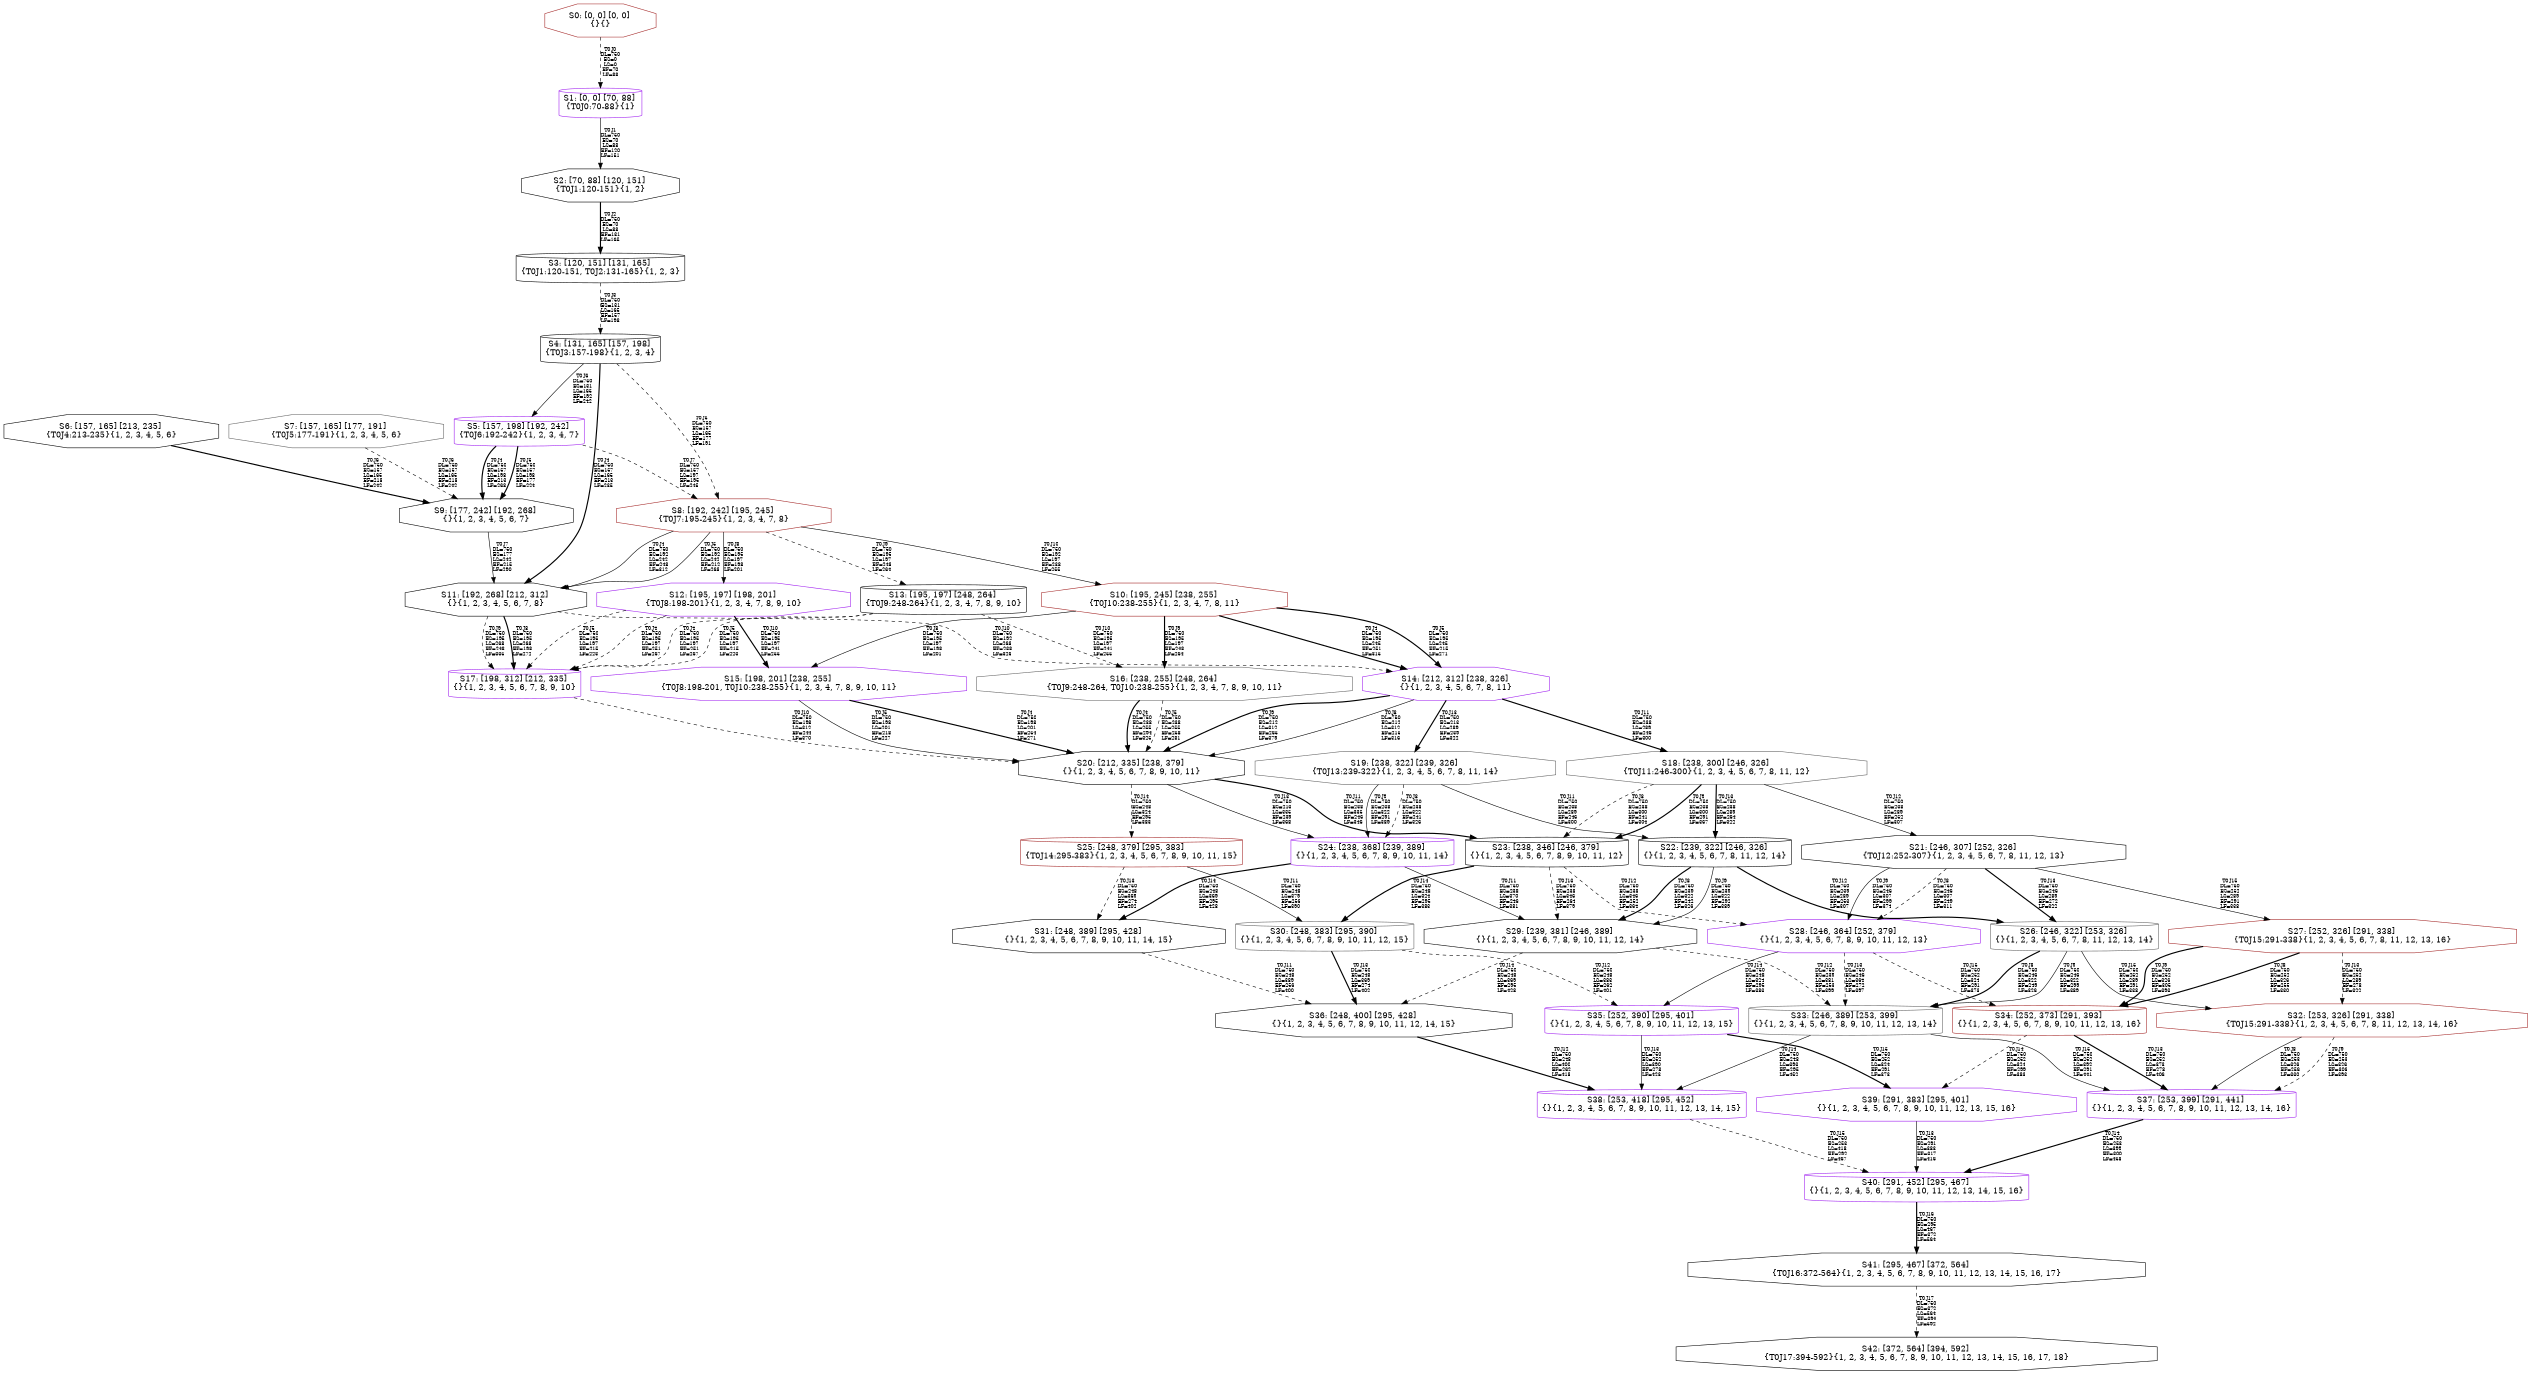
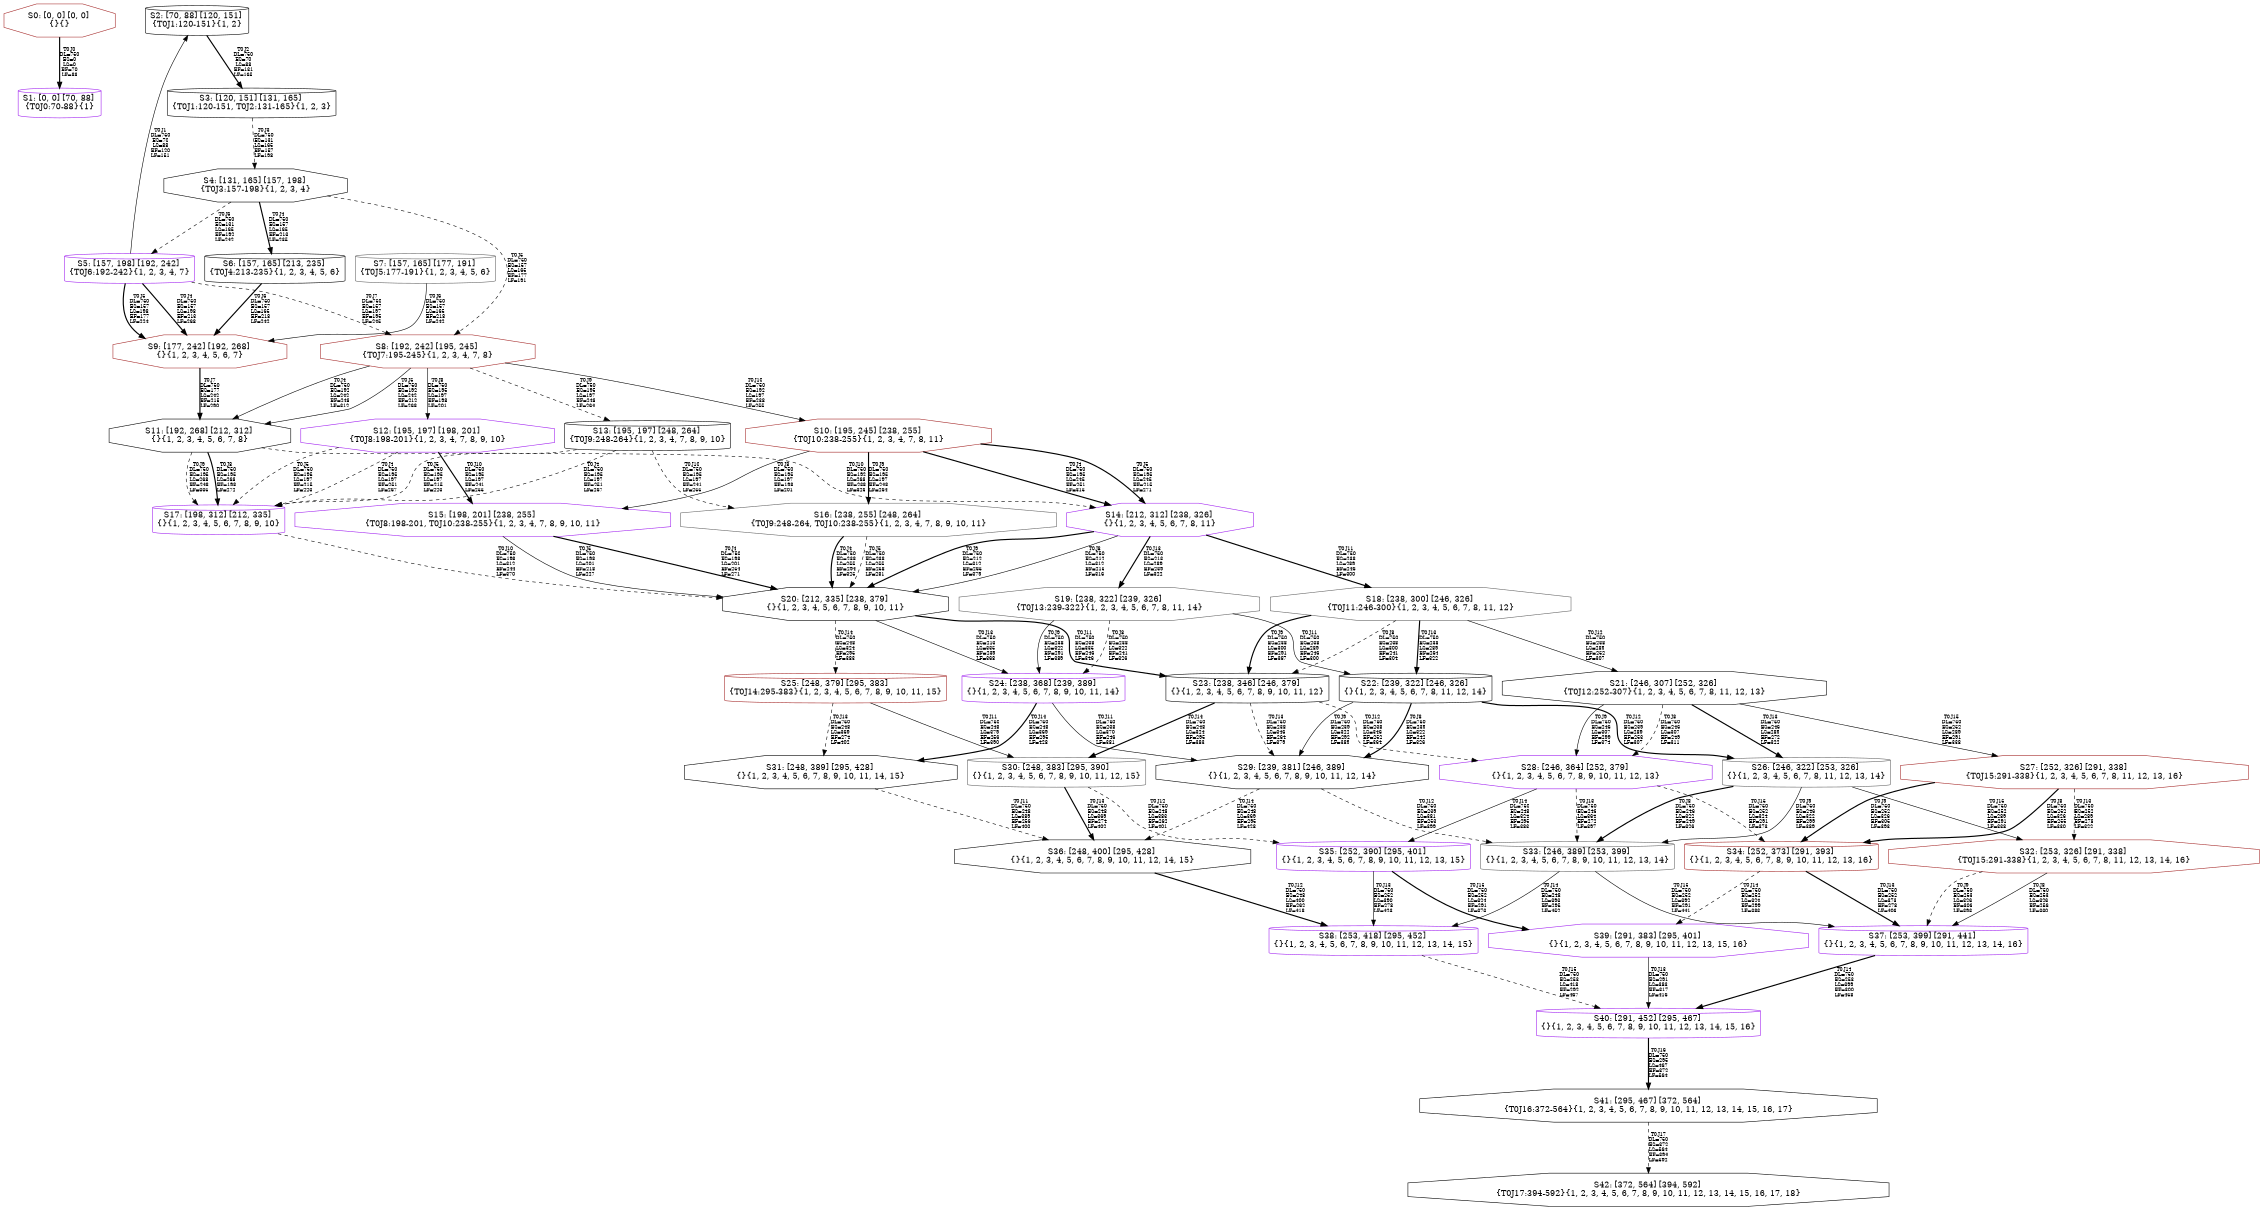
edge "S0: [0, 0] [0, 0] {}{}" -> "S1: [0, 0] [70, 88] {T0J0:70-88}{1}": style dashed -> bold
edge "S1: [0, 0] [70, 88] {T0J0:70-88}{1}" -> "S2: [70, 88] [120, 151] {T0J1:120-151}{1, 2}": now "S5: [157, 198] [192, 242] {T0J6:192-242}{1, 2, 3, 4, 7}" -> "S2: [70, 88] [120, 151] {T0J1:120-151}{1, 2}"
node "S2: [70, 88] [120, 151] {T0J1:120-151}{1, 2}": shape octagon -> cylinder
node "S4: [131, 165] [157, 198] {T0J3:157-198}{1, 2, 3, 4}": shape cylinder -> octagon
edge "S4: [131, 165] [157, 198] {T0J3:157-198}{1, 2, 3, 4}" -> "S5: [157, 198] [192, 242] {T0J6:192-242}{1, 2, 3, 4, 7}": style solid -> dashed
node "S6: [157, 165] [213, 235] {T0J4:213-235}{1, 2, 3, 4, 5, 6}": shape octagon -> cylinder
node "S7: [157, 165] [177, 191] {T0J5:177-191}{1, 2, 3, 4, 5, 6}": shape octagon -> cylinder
edge "S7: [157, 165] [177, 191] {T0J5:177-191}{1, 2, 3, 4, 5, 6}" -> "S9: [177, 242] [192, 268] {}{1, 2, 3, 4, 5, 6, 7}": style dashed -> solid
edge "S4: [131, 165] [157, 198] {T0J3:157-198}{1, 2, 3, 4}" -> "S11: [192, 268] [212, 312] {}{1, 2, 3, 4, 5, 6, 7, 8}": now "S4: [131, 165] [157, 198] {T0J3:157-198}{1, 2, 3, 4}" -> "S6: [157, 165] [213, 235] {T0J4:213-235}{1, 2, 3, 4, 5, 6}"
node "S9: [177, 242] [192, 268] {}{1, 2, 3, 4, 5, 6, 7}": color black -> brown
edge "S9: [177, 242] [192, 268] {}{1, 2, 3, 4, 5, 6, 7}" -> "S11: [192, 268] [212, 312] {}{1, 2, 3, 4, 5, 6, 7, 8}": style solid -> bold
